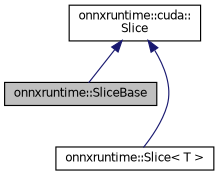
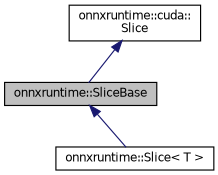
edge "onnxruntime::Slice< T >" -> "onnxruntime::cuda:: Slice": now "onnxruntime::Slice< T >" -> "onnxruntime::SliceBase"
